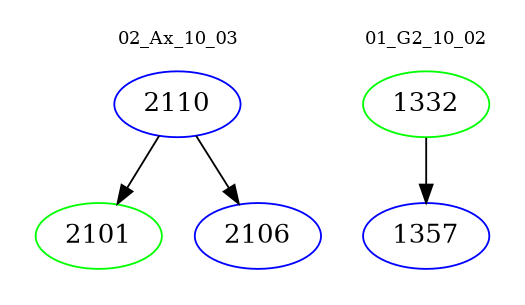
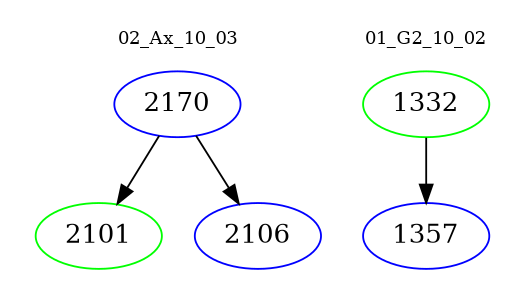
node "2110": label "2110" -> "2170"
